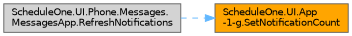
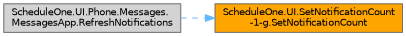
node "ScheduleOne.UI.App -1-g.SetNotificationCount": label "ScheduleOne.UI.App -1-g.SetNotificationCount" -> "ScheduleOne.UI.SetNotificationCount -1-g.SetNotificationCount"
